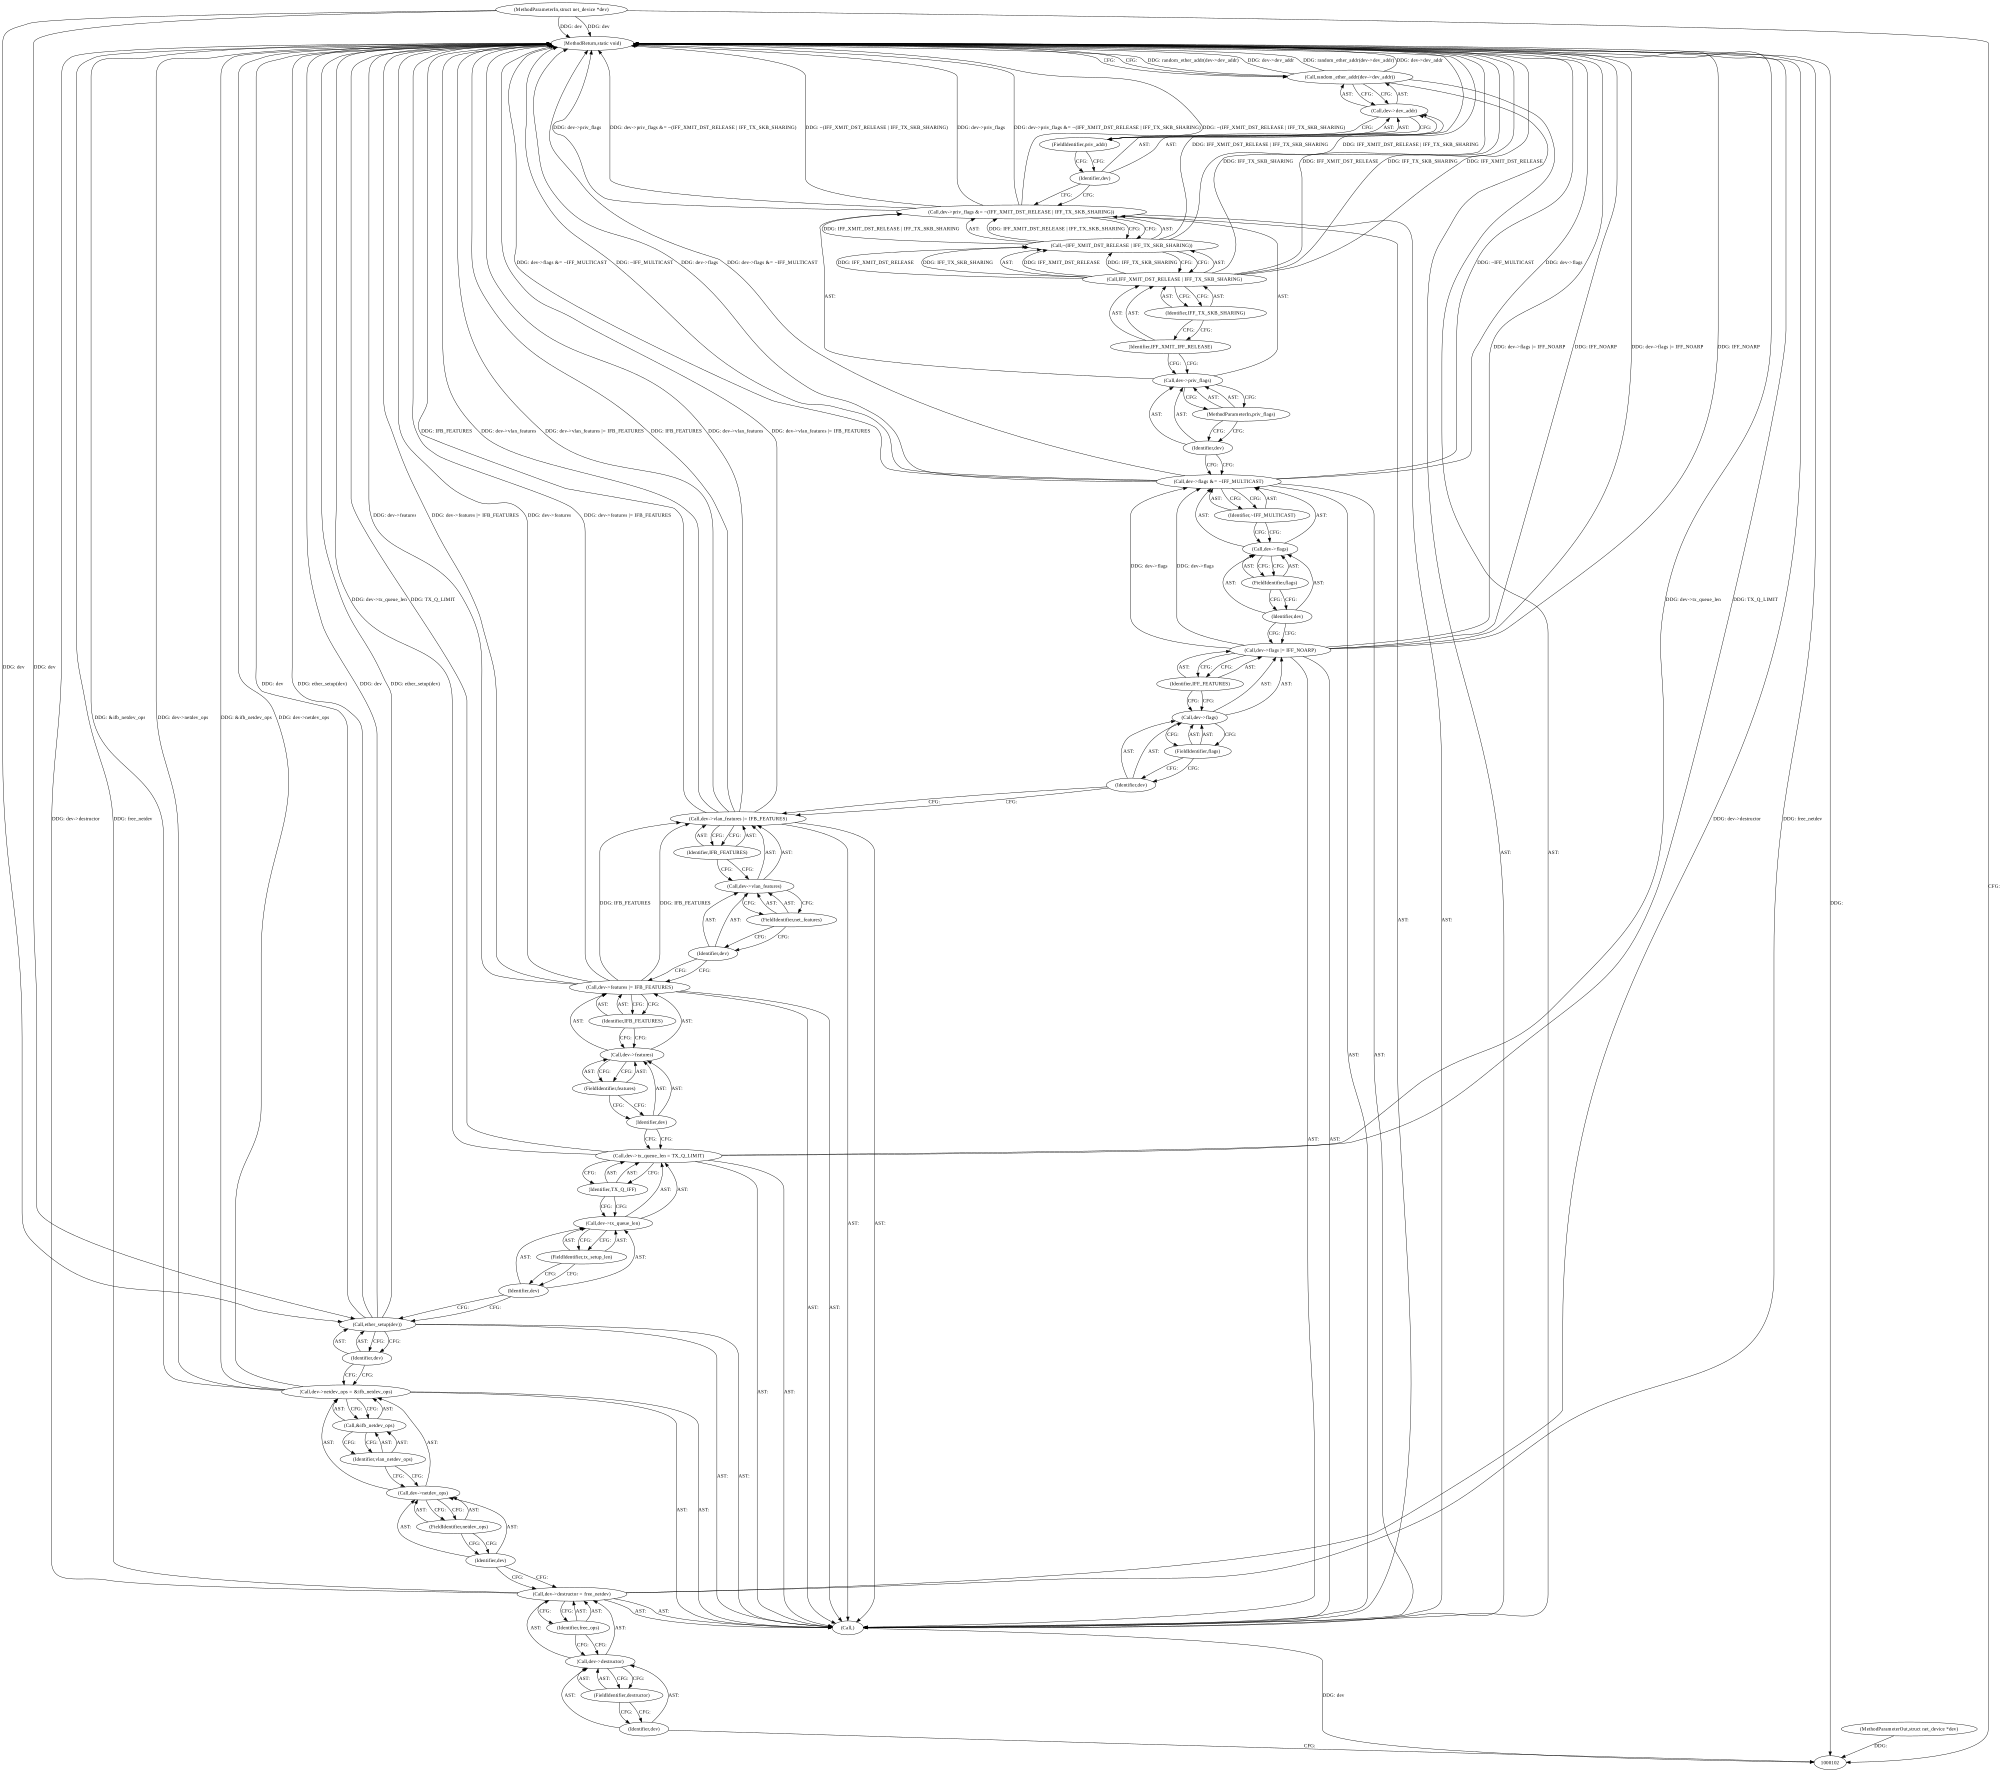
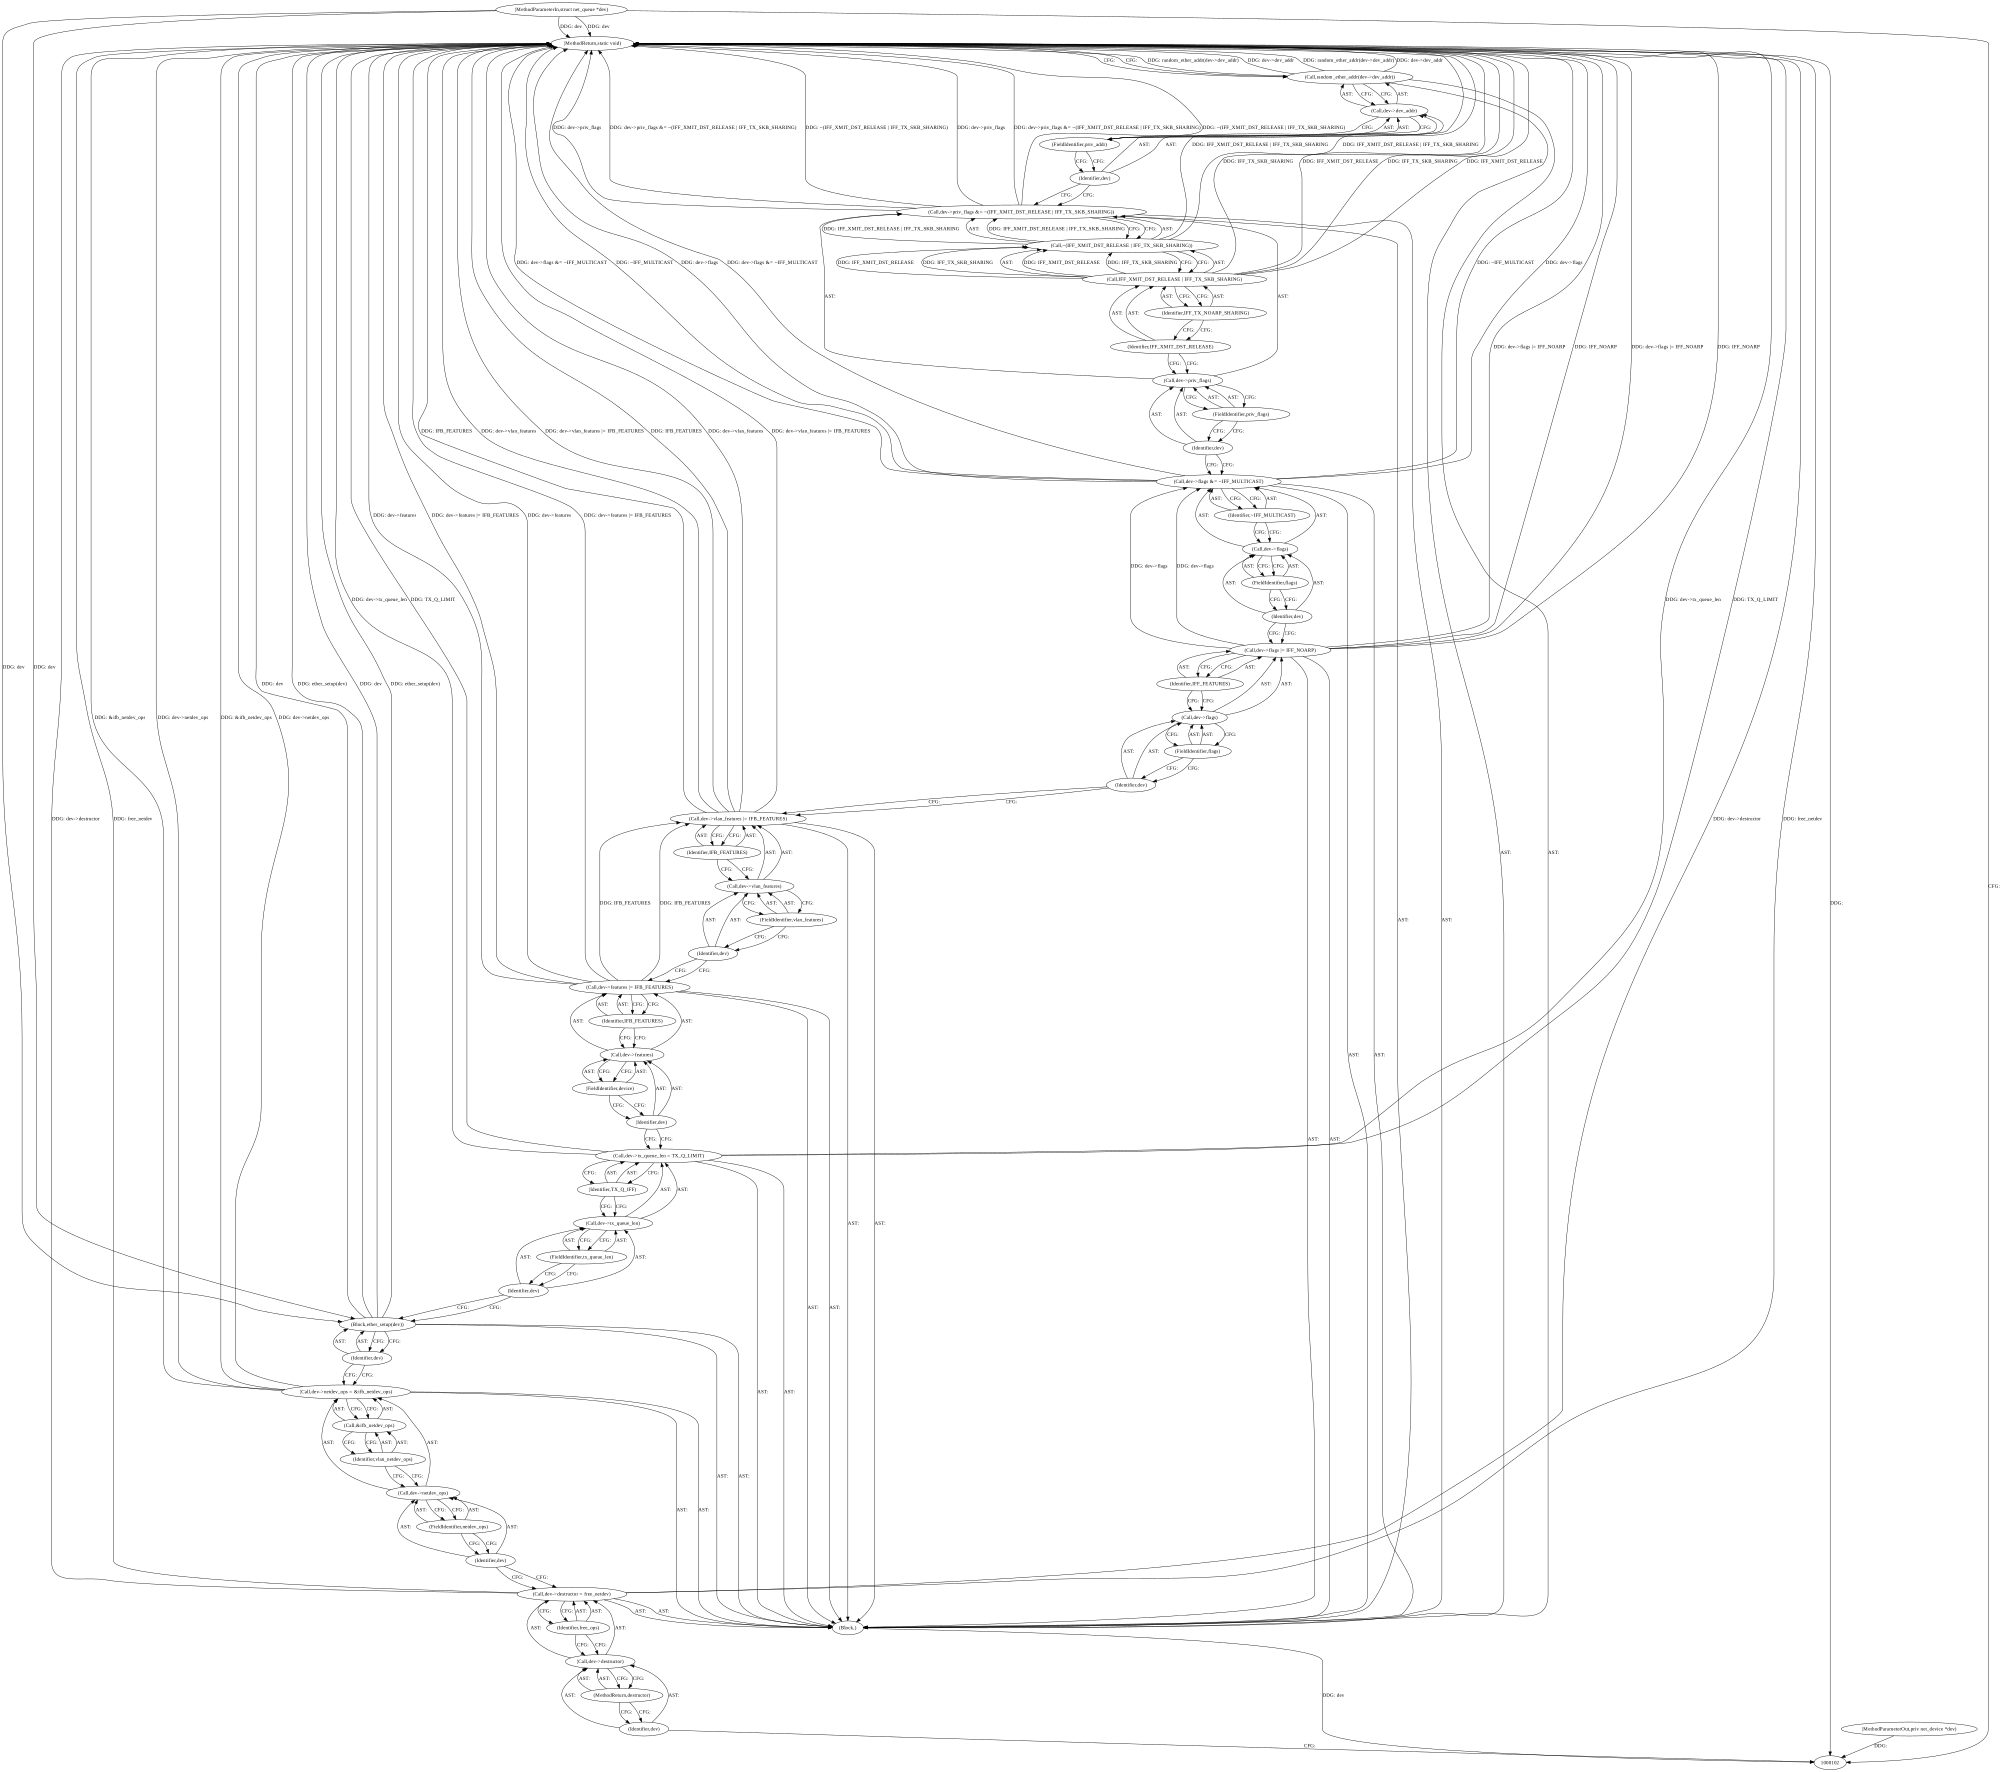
node "(MethodParameterIn,struct net_device *dev)": label "(MethodParameterIn,struct net_device *dev)" -> "(MethodParameterIn,struct net_queue *dev)"
node "(Identifier,IFF_TX_SKB_SHARING)": label "(Identifier,IFF_TX_SKB_SHARING)" -> "(Identifier,IFF_TX_NOARP_SHARING)"
node "(Identifier,IFF_XMIT_IFF_RELEASE)": label "(Identifier,IFF_XMIT_IFF_RELEASE)" -> "(Identifier,IFF_XMIT_DST_RELEASE)"
node "(MethodParameterIn,priv_flags)": label "(MethodParameterIn,priv_flags)" -> "(FieldIdentifier,priv_flags)"
node "(FieldIdentifier,net_features)": label "(FieldIdentifier,net_features)" -> "(FieldIdentifier,vlan_features)"
node "(FieldIdentifier,features)": label "(FieldIdentifier,features)" -> "(FieldIdentifier,device)"
node "(FieldIdentifier,tx_setup_len)": label "(FieldIdentifier,tx_setup_len)" -> "(FieldIdentifier,tx_queue_len)"
node "(Call,ether_setup(dev))": label "(Call,ether_setup(dev))" -> "(Block,ether_setup(dev))"
node "(Call,)": label "(Call,)" -> "(Block,)"
node "(FieldIdentifier,destructor)": label "(FieldIdentifier,destructor)" -> "(MethodReturn,destructor)"
node "(MethodParameterOut,struct net_device *dev)": label "(MethodParameterOut,struct net_device *dev)" -> "(MethodParameterOut,priv net_device *dev)"
